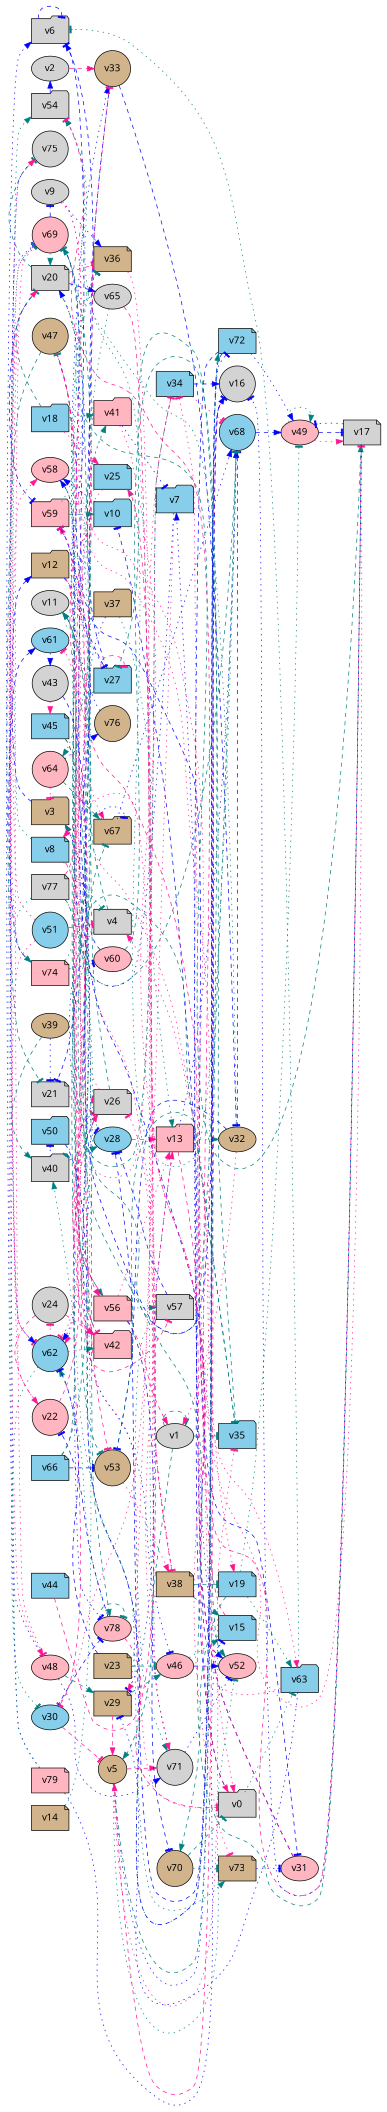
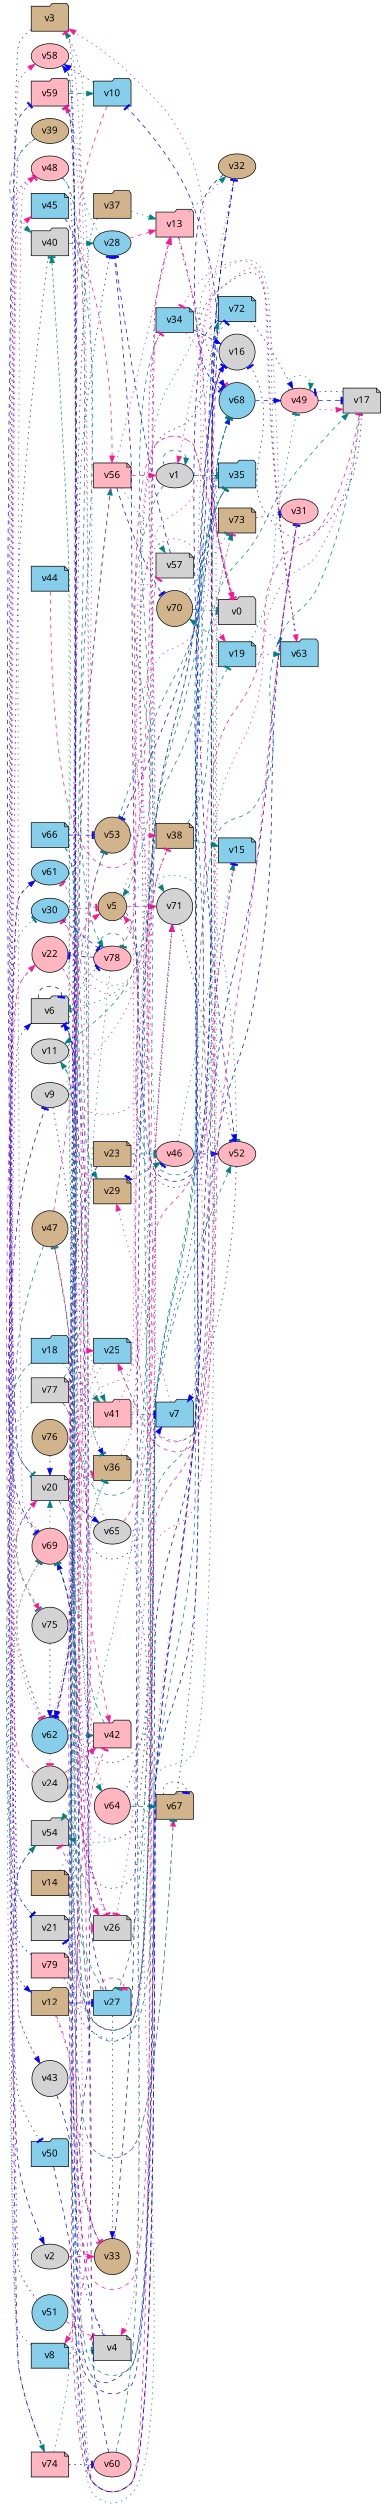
edge "v4" -> "v69": color teal -> blue
edge "v3" -> "v12": style dashed -> dotted
edge "v64" -> "v76": now "v64" -> "v7"
edge "v58" -> "v68": arrowhead normal -> tee
